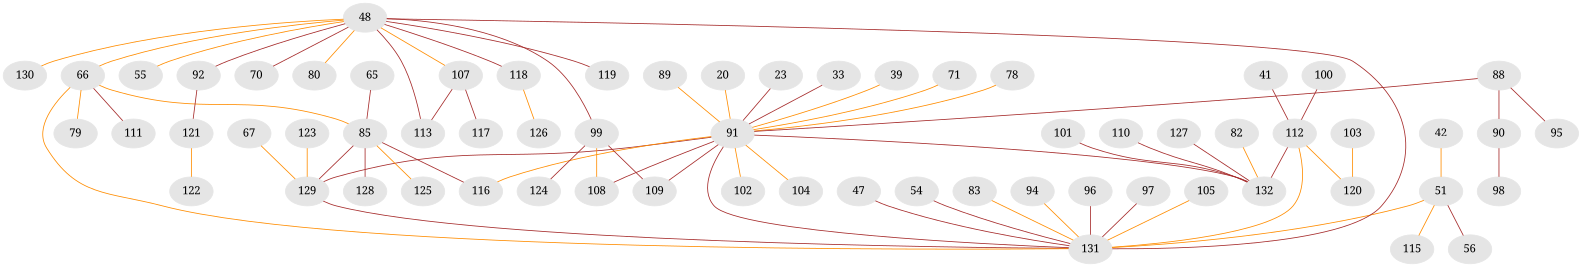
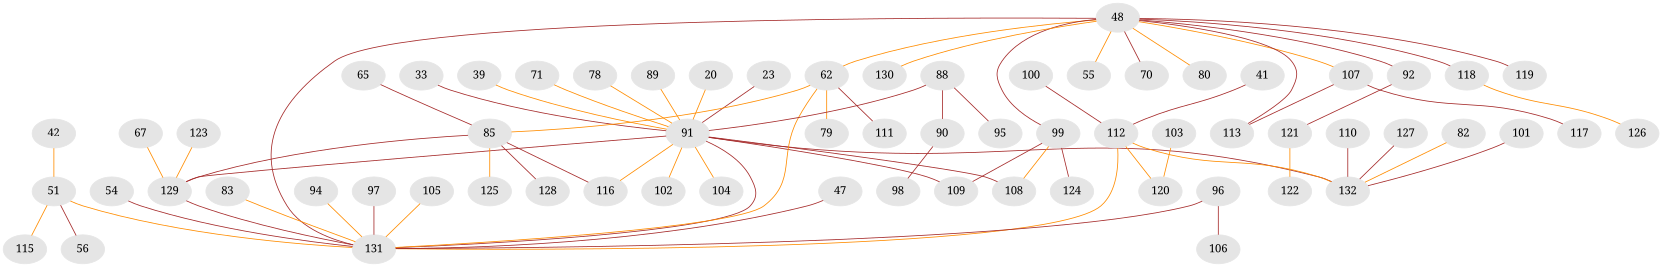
node "66": label "66" -> "62"
edge "112" -- "132": color brown -> darkorange
node "106": added
